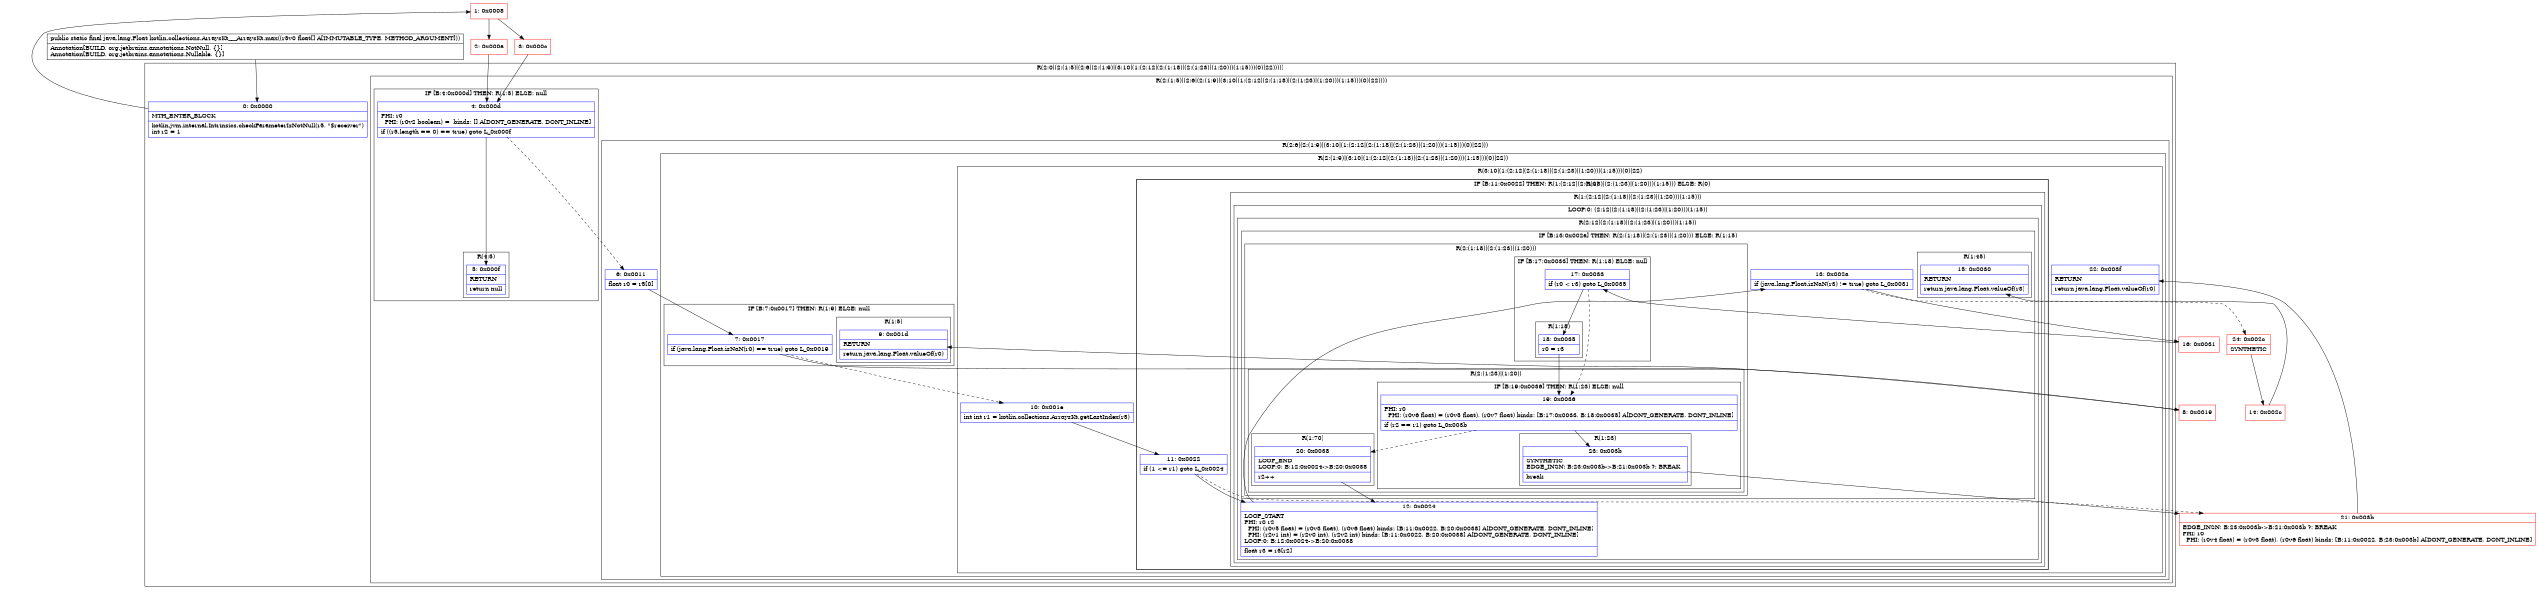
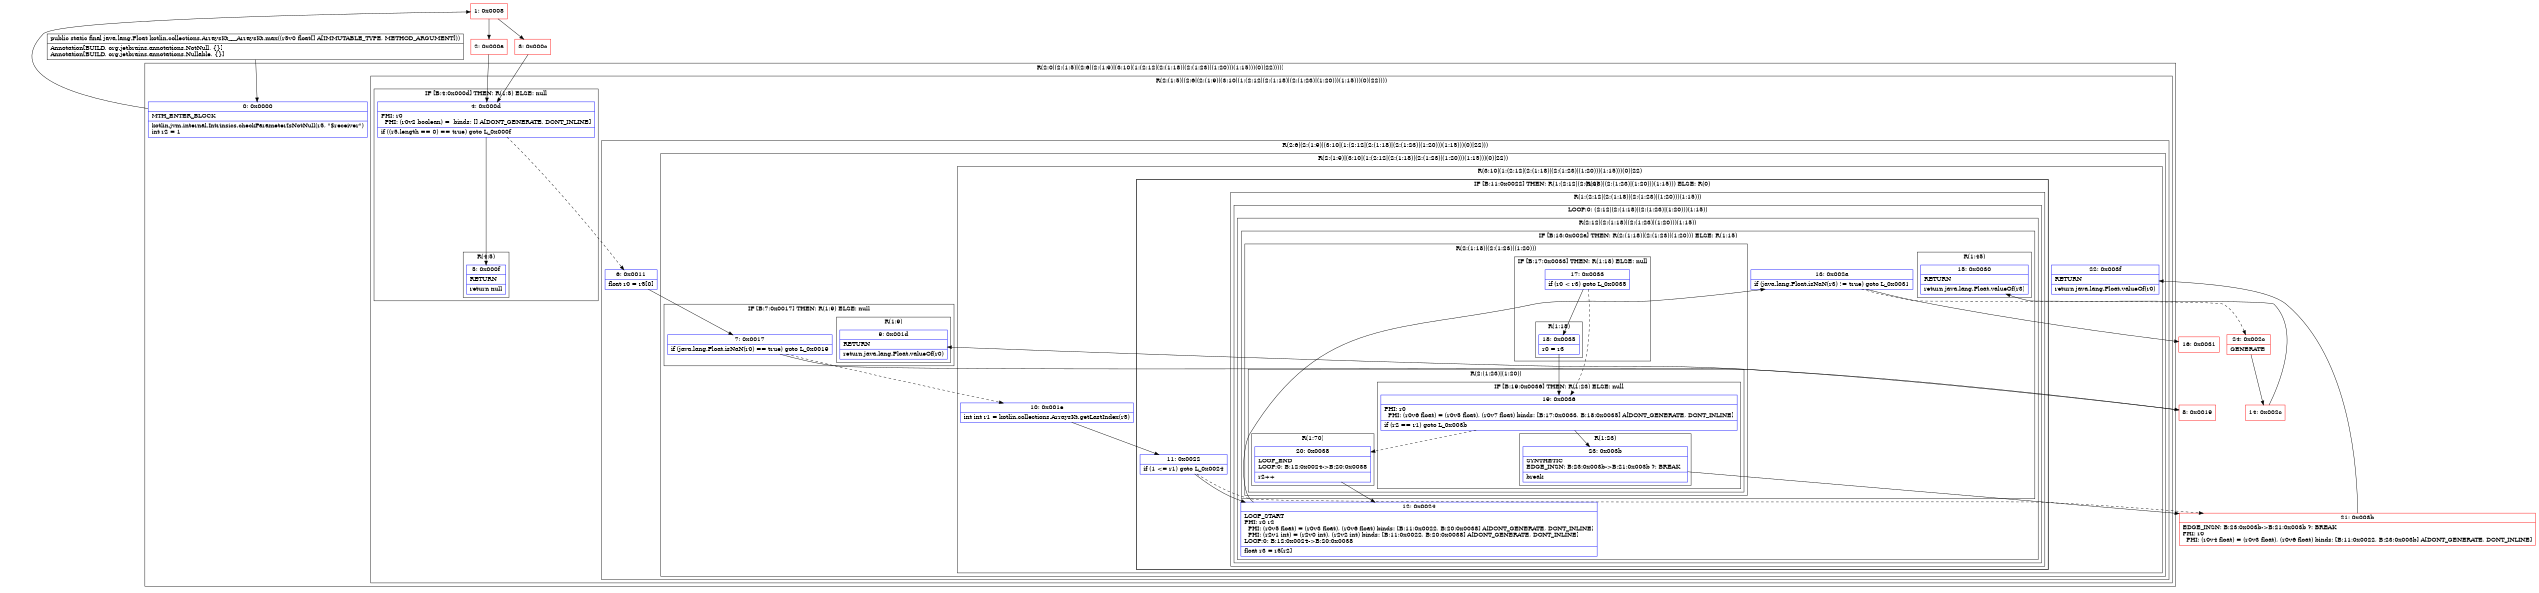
cluster "R(1:5)": label "R(1:5)" -> "R(1:9)"
edge "16: 0x0031" -> "17: 0x0033": removed
node "24: 0x002c": text "SYNTHETIC" -> "GENERATE"
